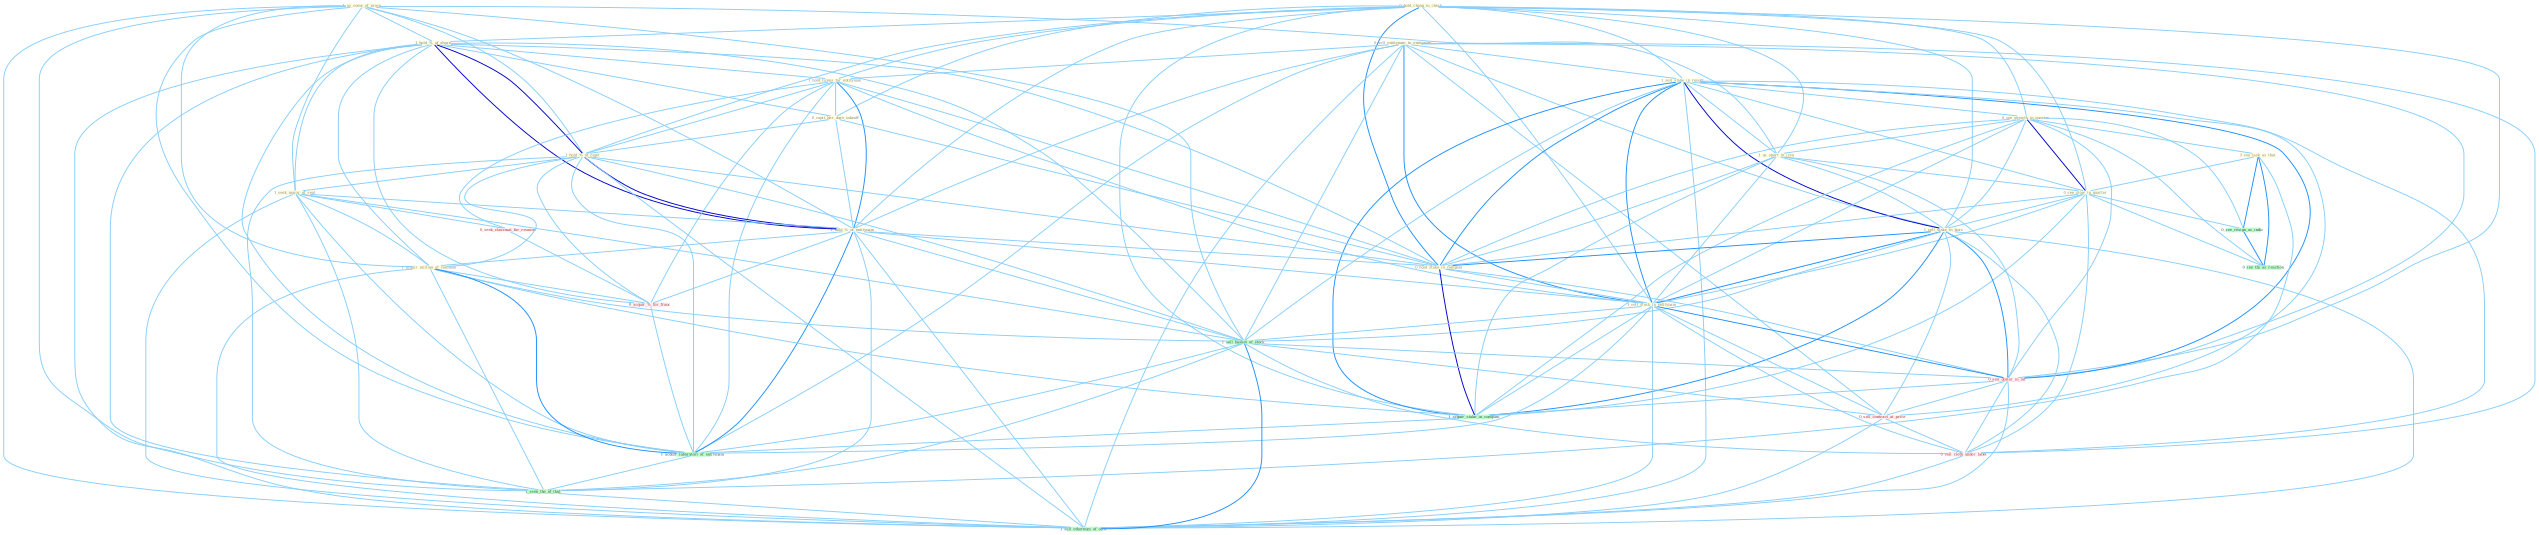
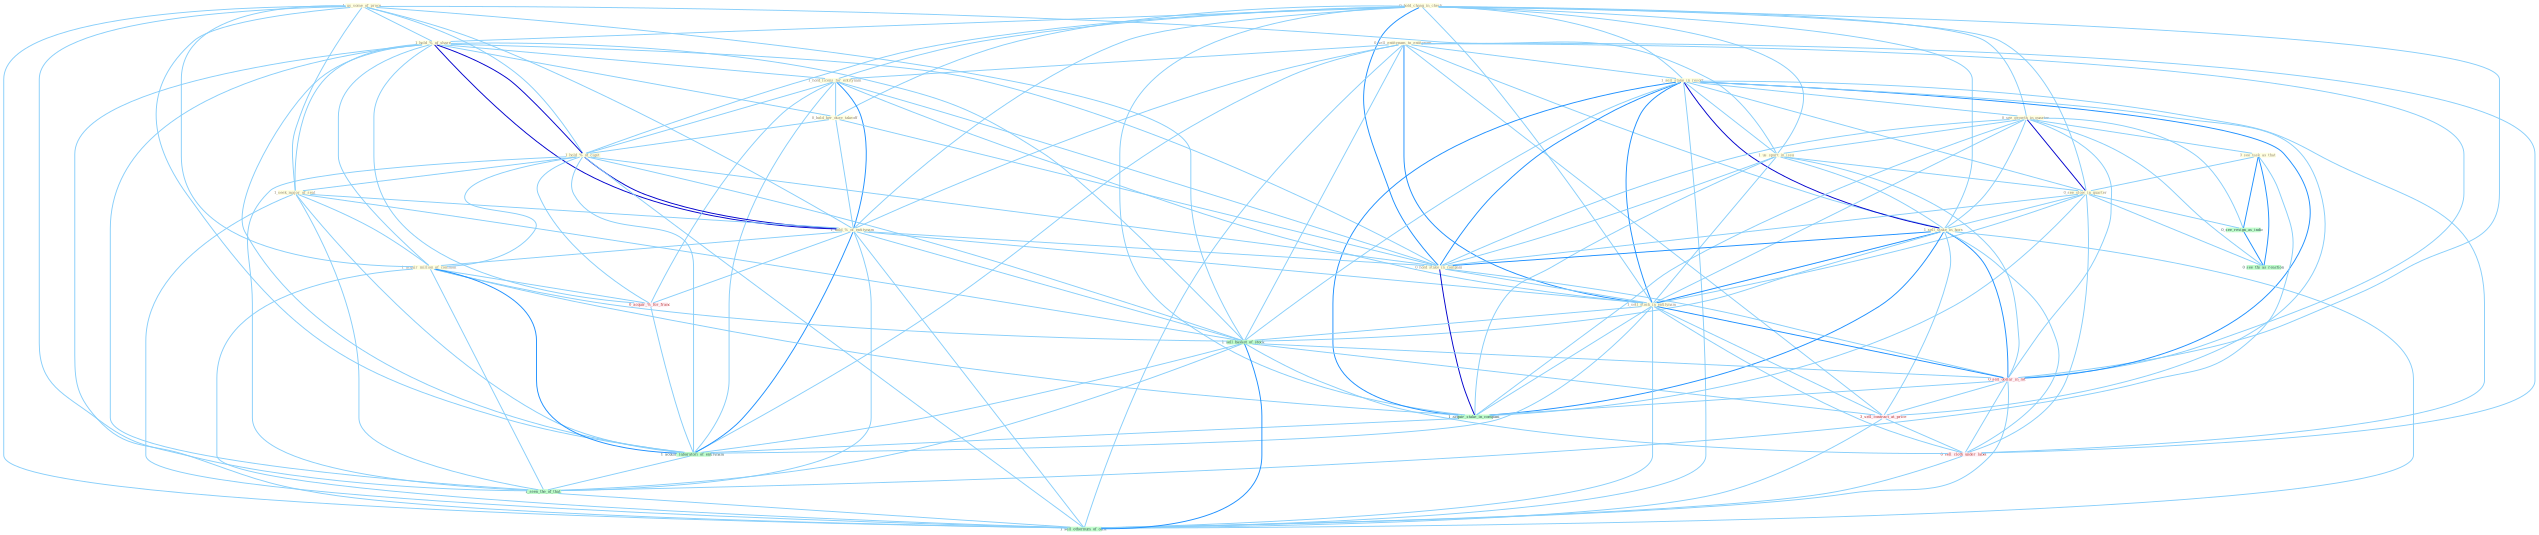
node "0_capit_her_dure_takeoff": label "0_capit_her_dure_takeoff" -> "0_hold_her_dure_takeoff"
node "0_seek_classmat_for_reunion": removed
node "0_sell_contract_at_price": label "0_sell_contract_at_price" -> "3_sell_contract_at_price"
